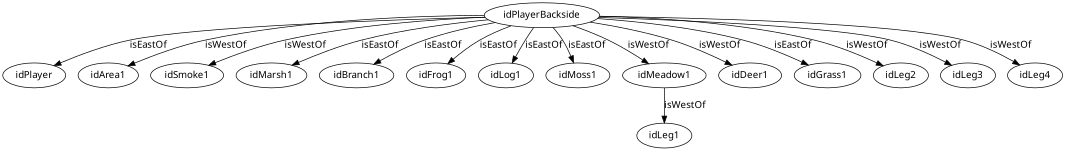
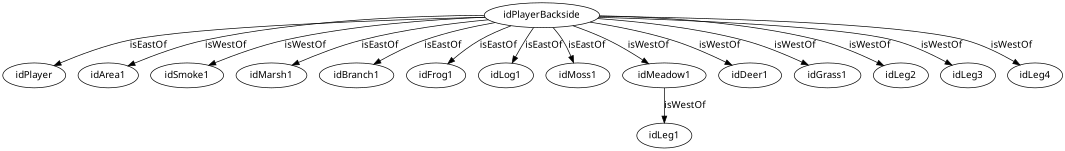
edge "idPlayerBackside" -> "idGrass1": label "isEastOf" -> "isWestOf"
